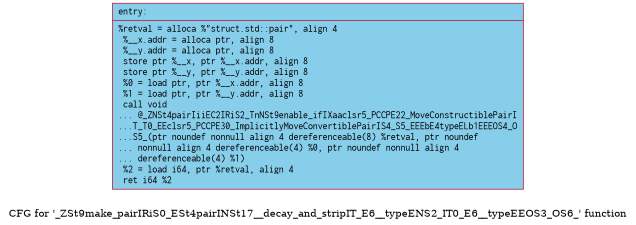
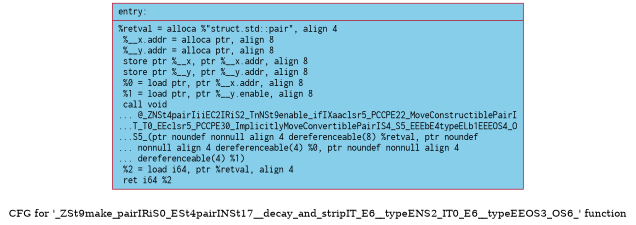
node "entry:": text "%1 = load ptr, ptr %__y.addr, align 8" -> "%1 = load ptr, ptr %__y.enable, align 8"
